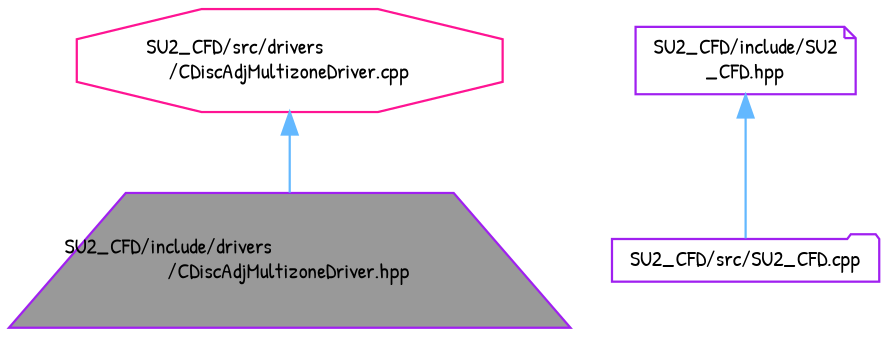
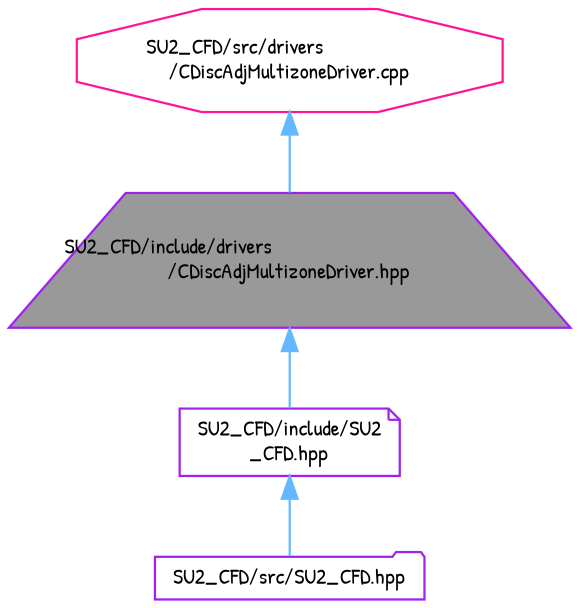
node "SU2_CFD/src/SU2_CFD.cpp": label "SU2_CFD/src/SU2_CFD.cpp" -> "SU2_CFD/src/SU2_CFD.hpp"
edge "SU2_CFD/include/SU2 _CFD.hpp" -> "SU2_CFD/include/drivers /CDiscAdjMultizoneDriver.hpp": added
